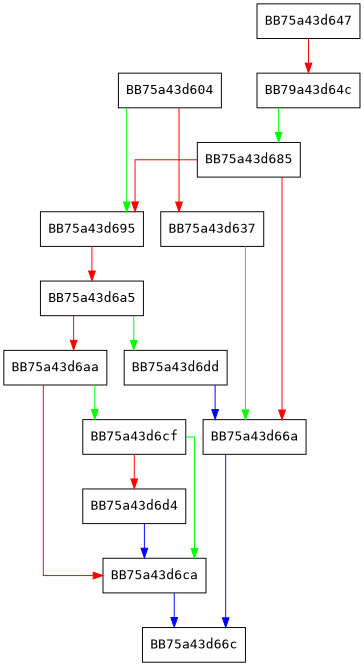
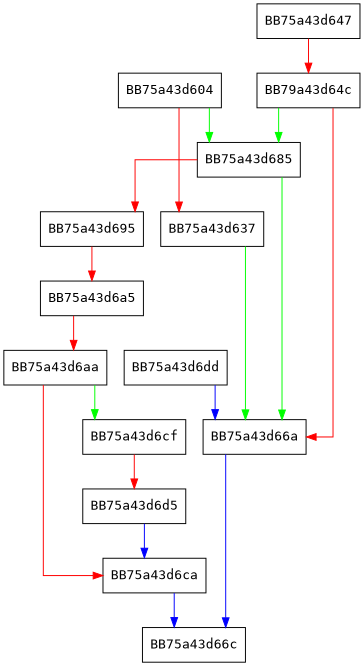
edge "BB75a43d604" -> "BB75a43d695": now "BB75a43d604" -> "BB75a43d685"
edge "BB79a43d64c" -> "BB75a43d66a": added
edge "BB75a43d685" -> "BB75a43d66a": color red -> green
edge "BB75a43d6a5" -> "BB75a43d6dd": removed
edge "BB75a43d6cf" -> "BB75a43d6ca": removed
node "BB75a43d6d4": label "BB75a43d6d4" -> "BB75a43d6d5"
